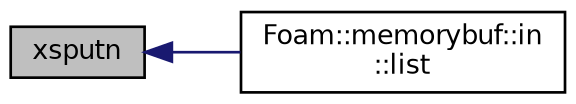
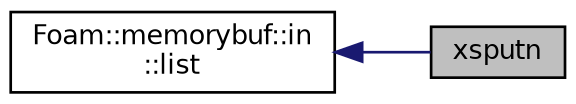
edge "Foam::memorybuf::in ::list" -> "xsputn": reversed
